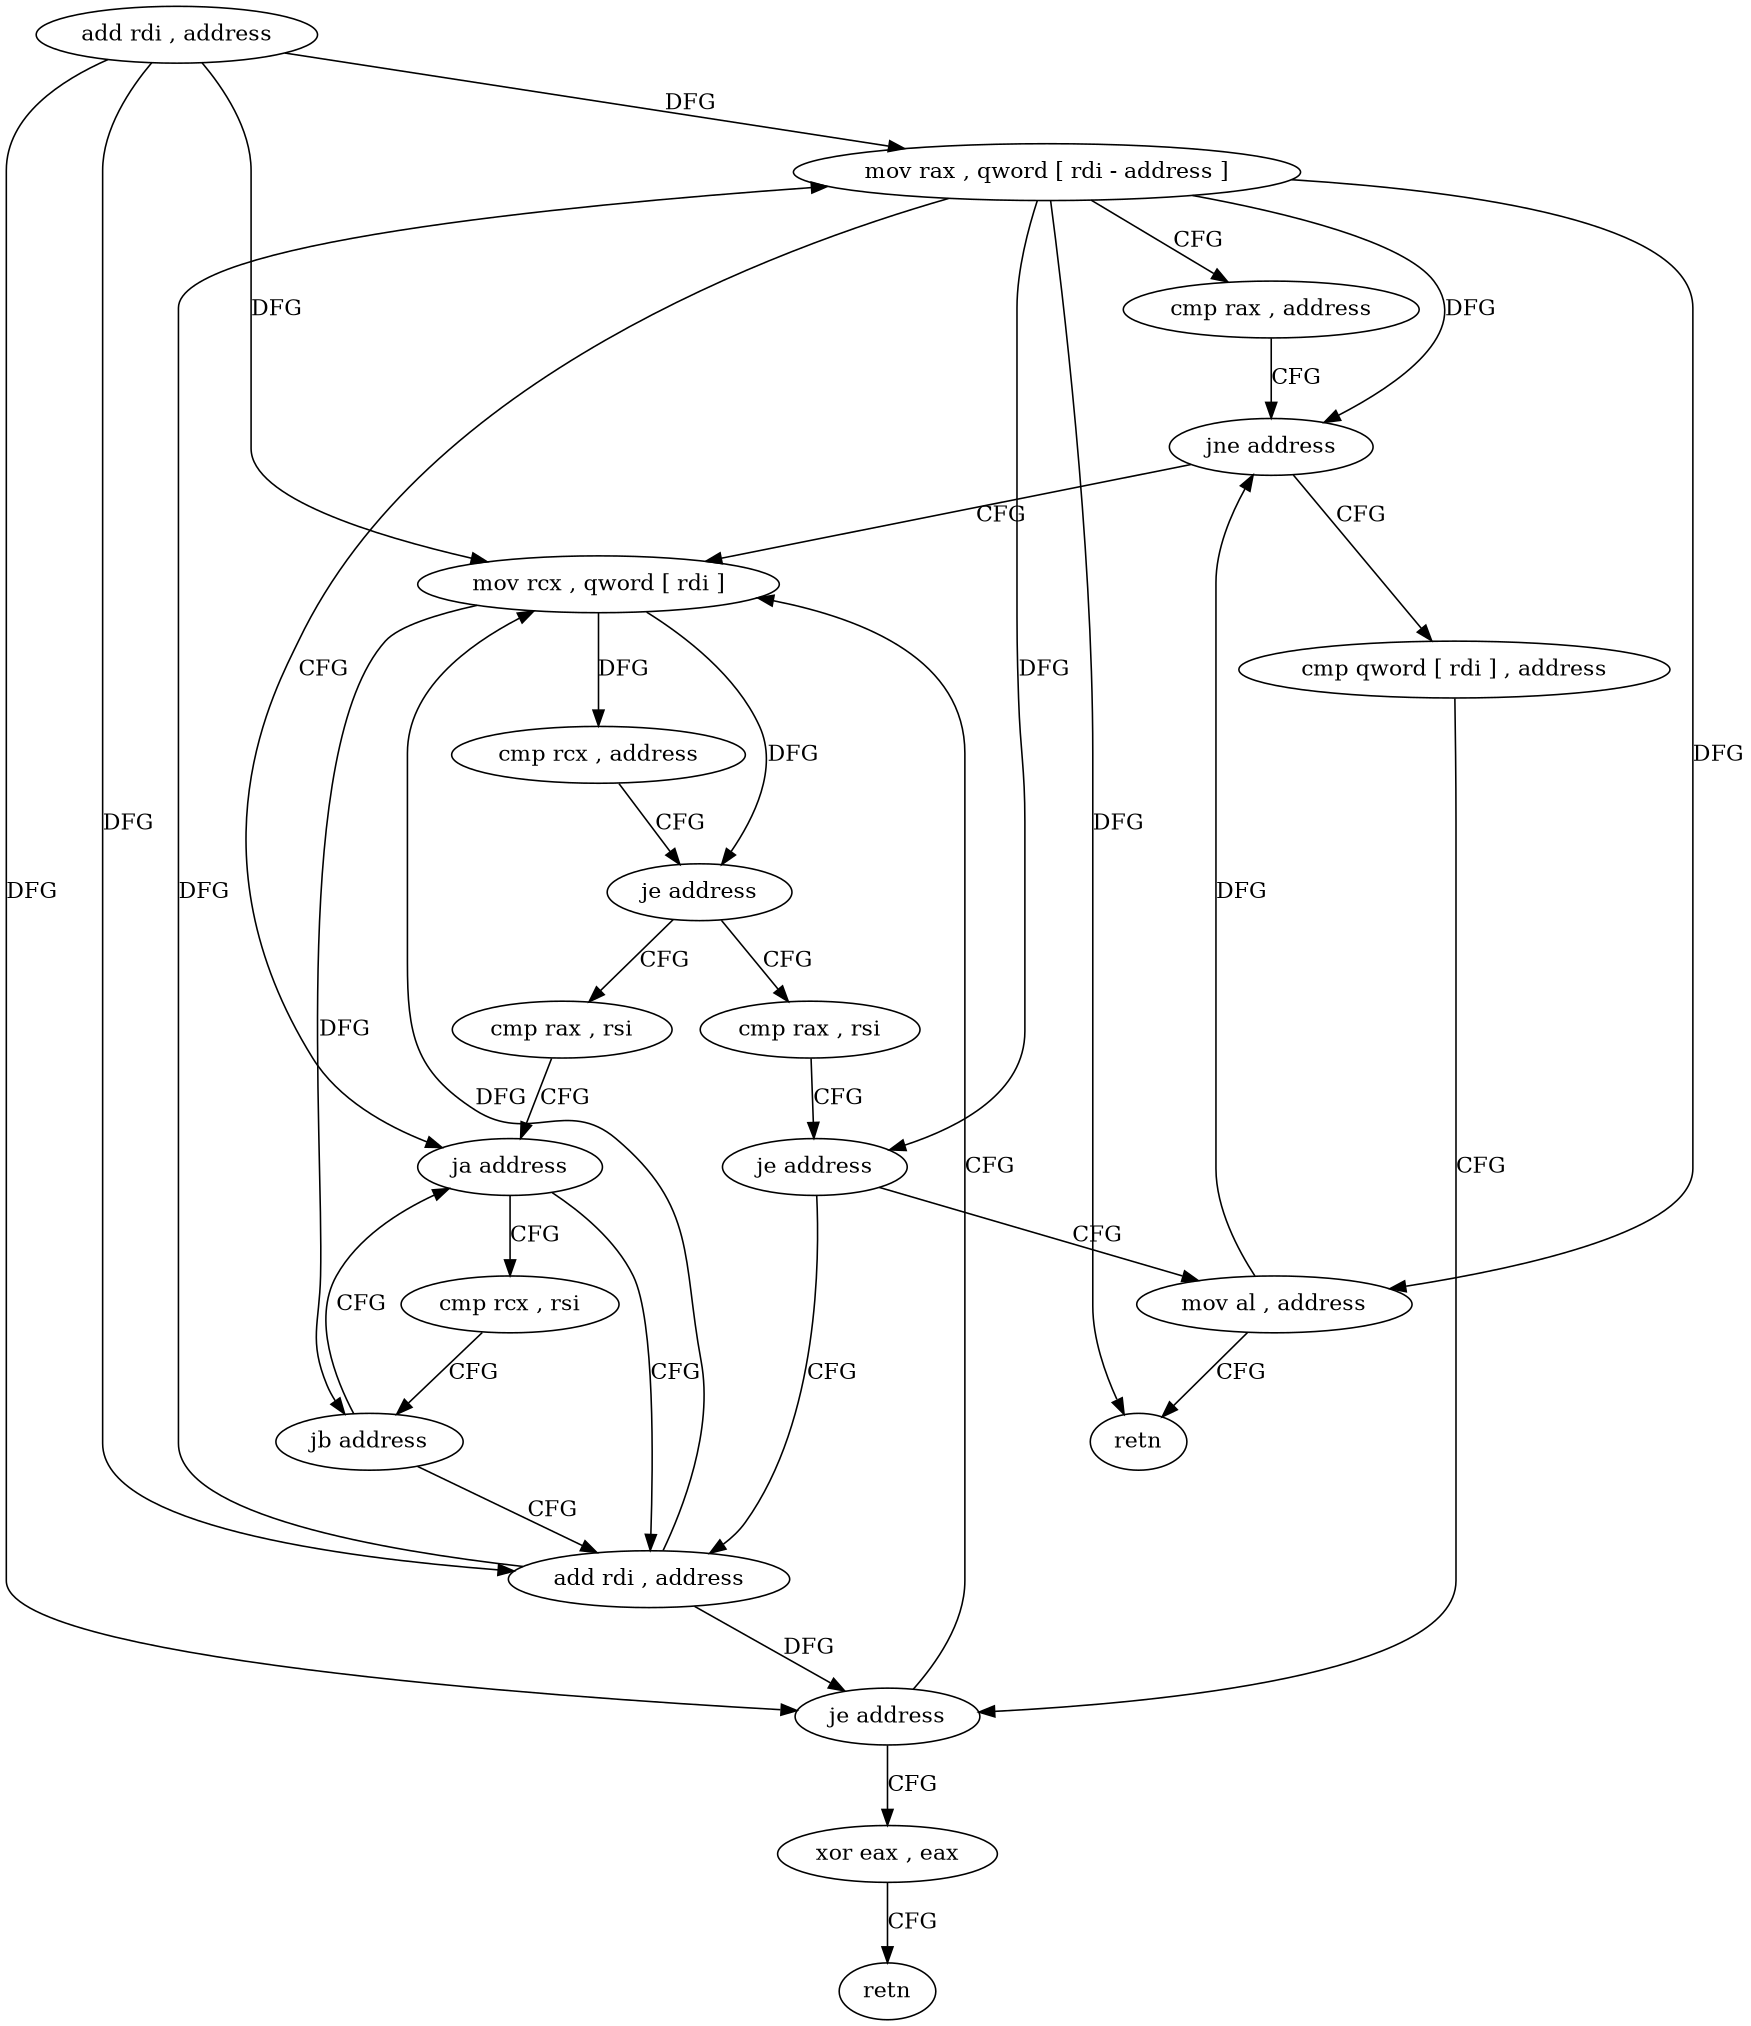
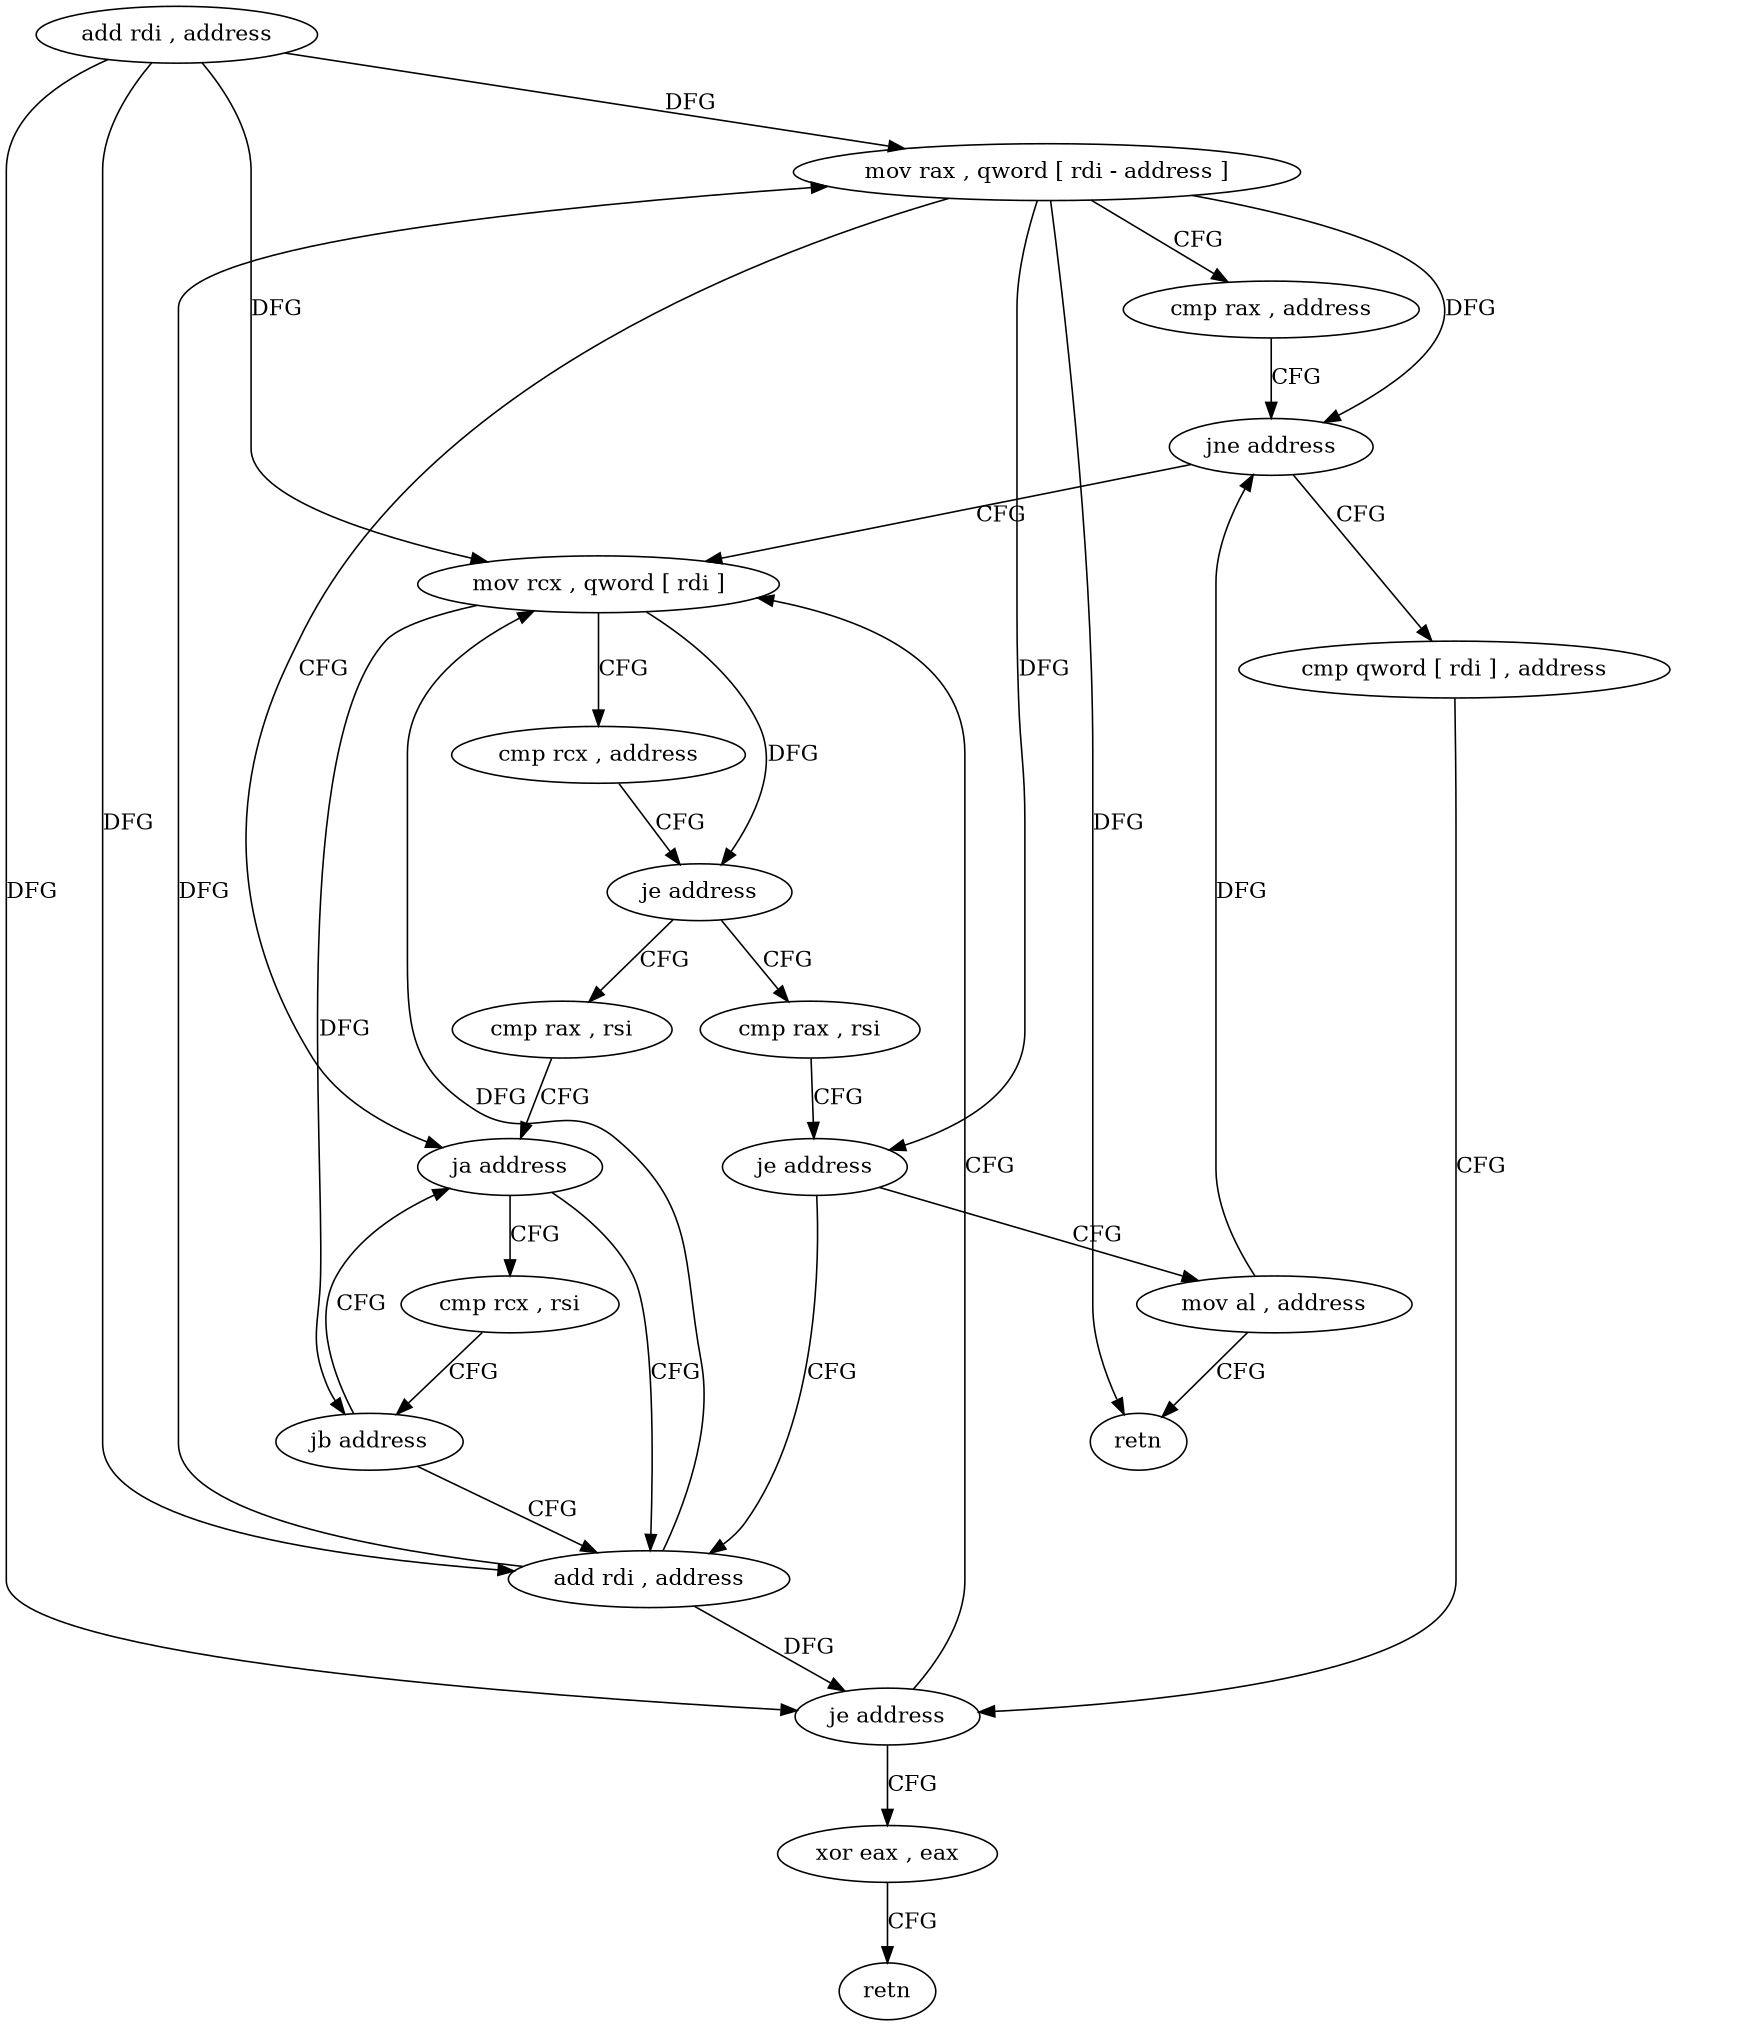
edge "mov rcx , qword [ rdi ]" -> "cmp rcx , address": label "DFG" -> "CFG"
edge "mov rax , qword [ rdi - address ]" -> "mov al , address": removed, label "DFG"
